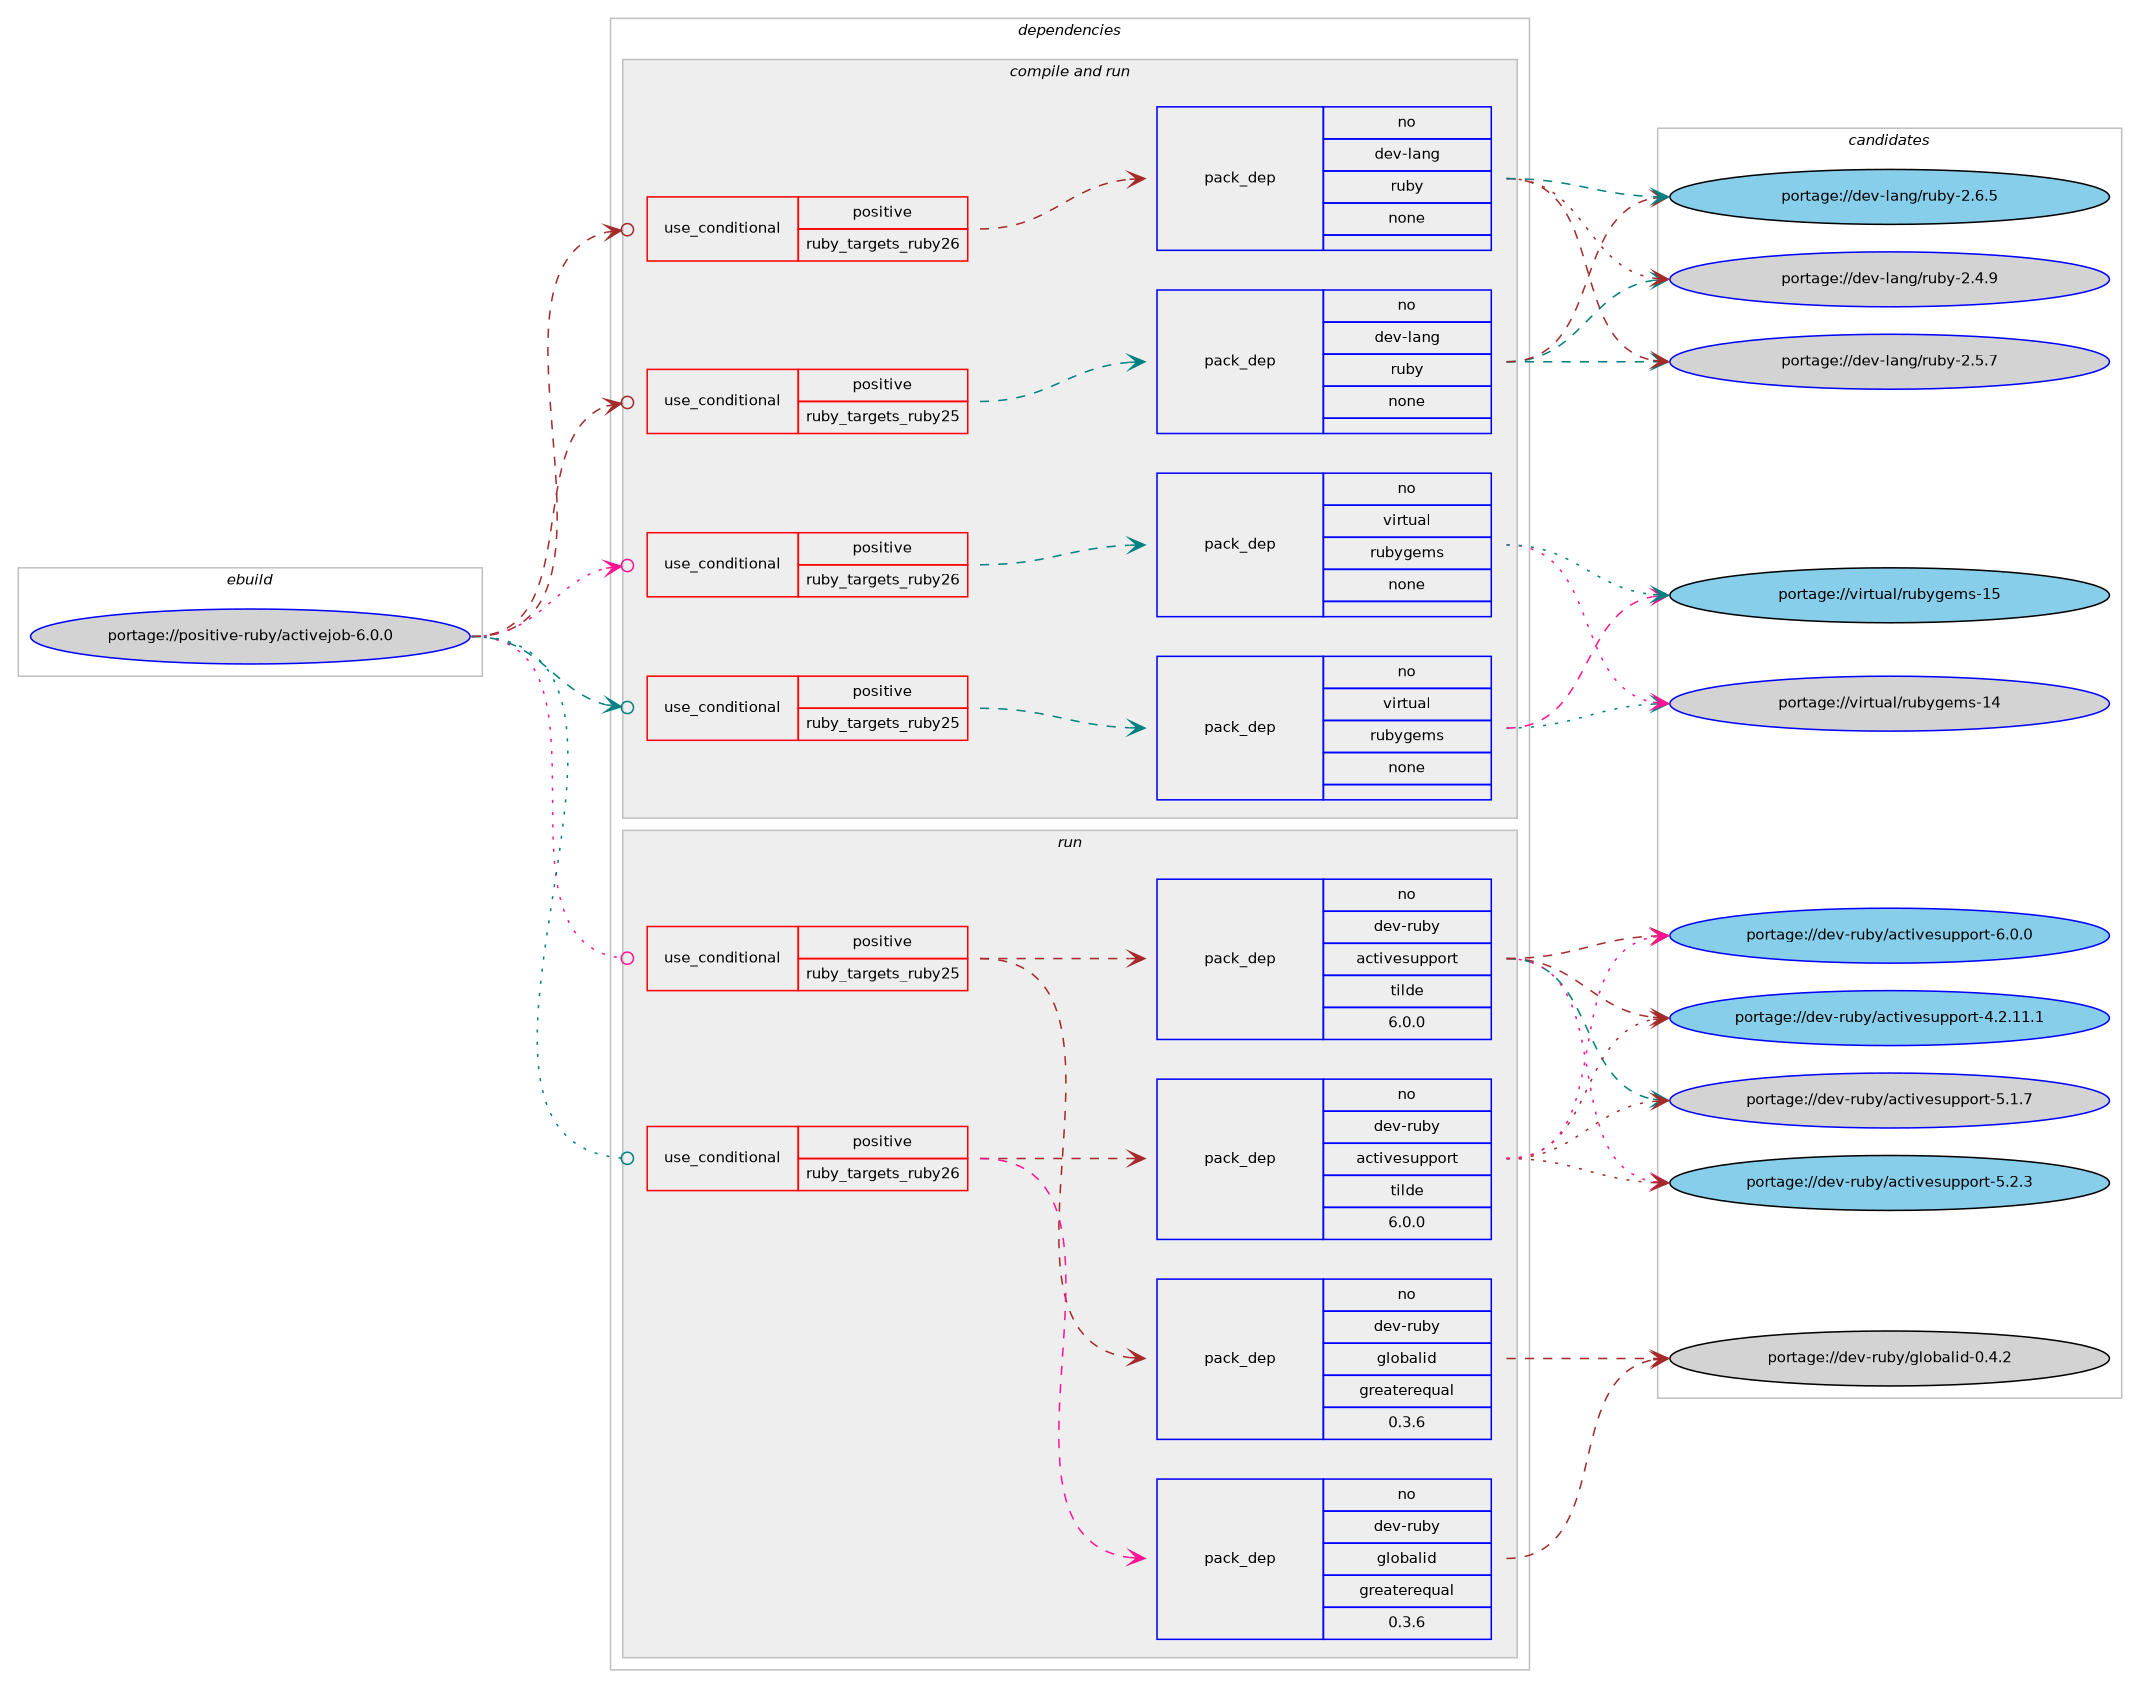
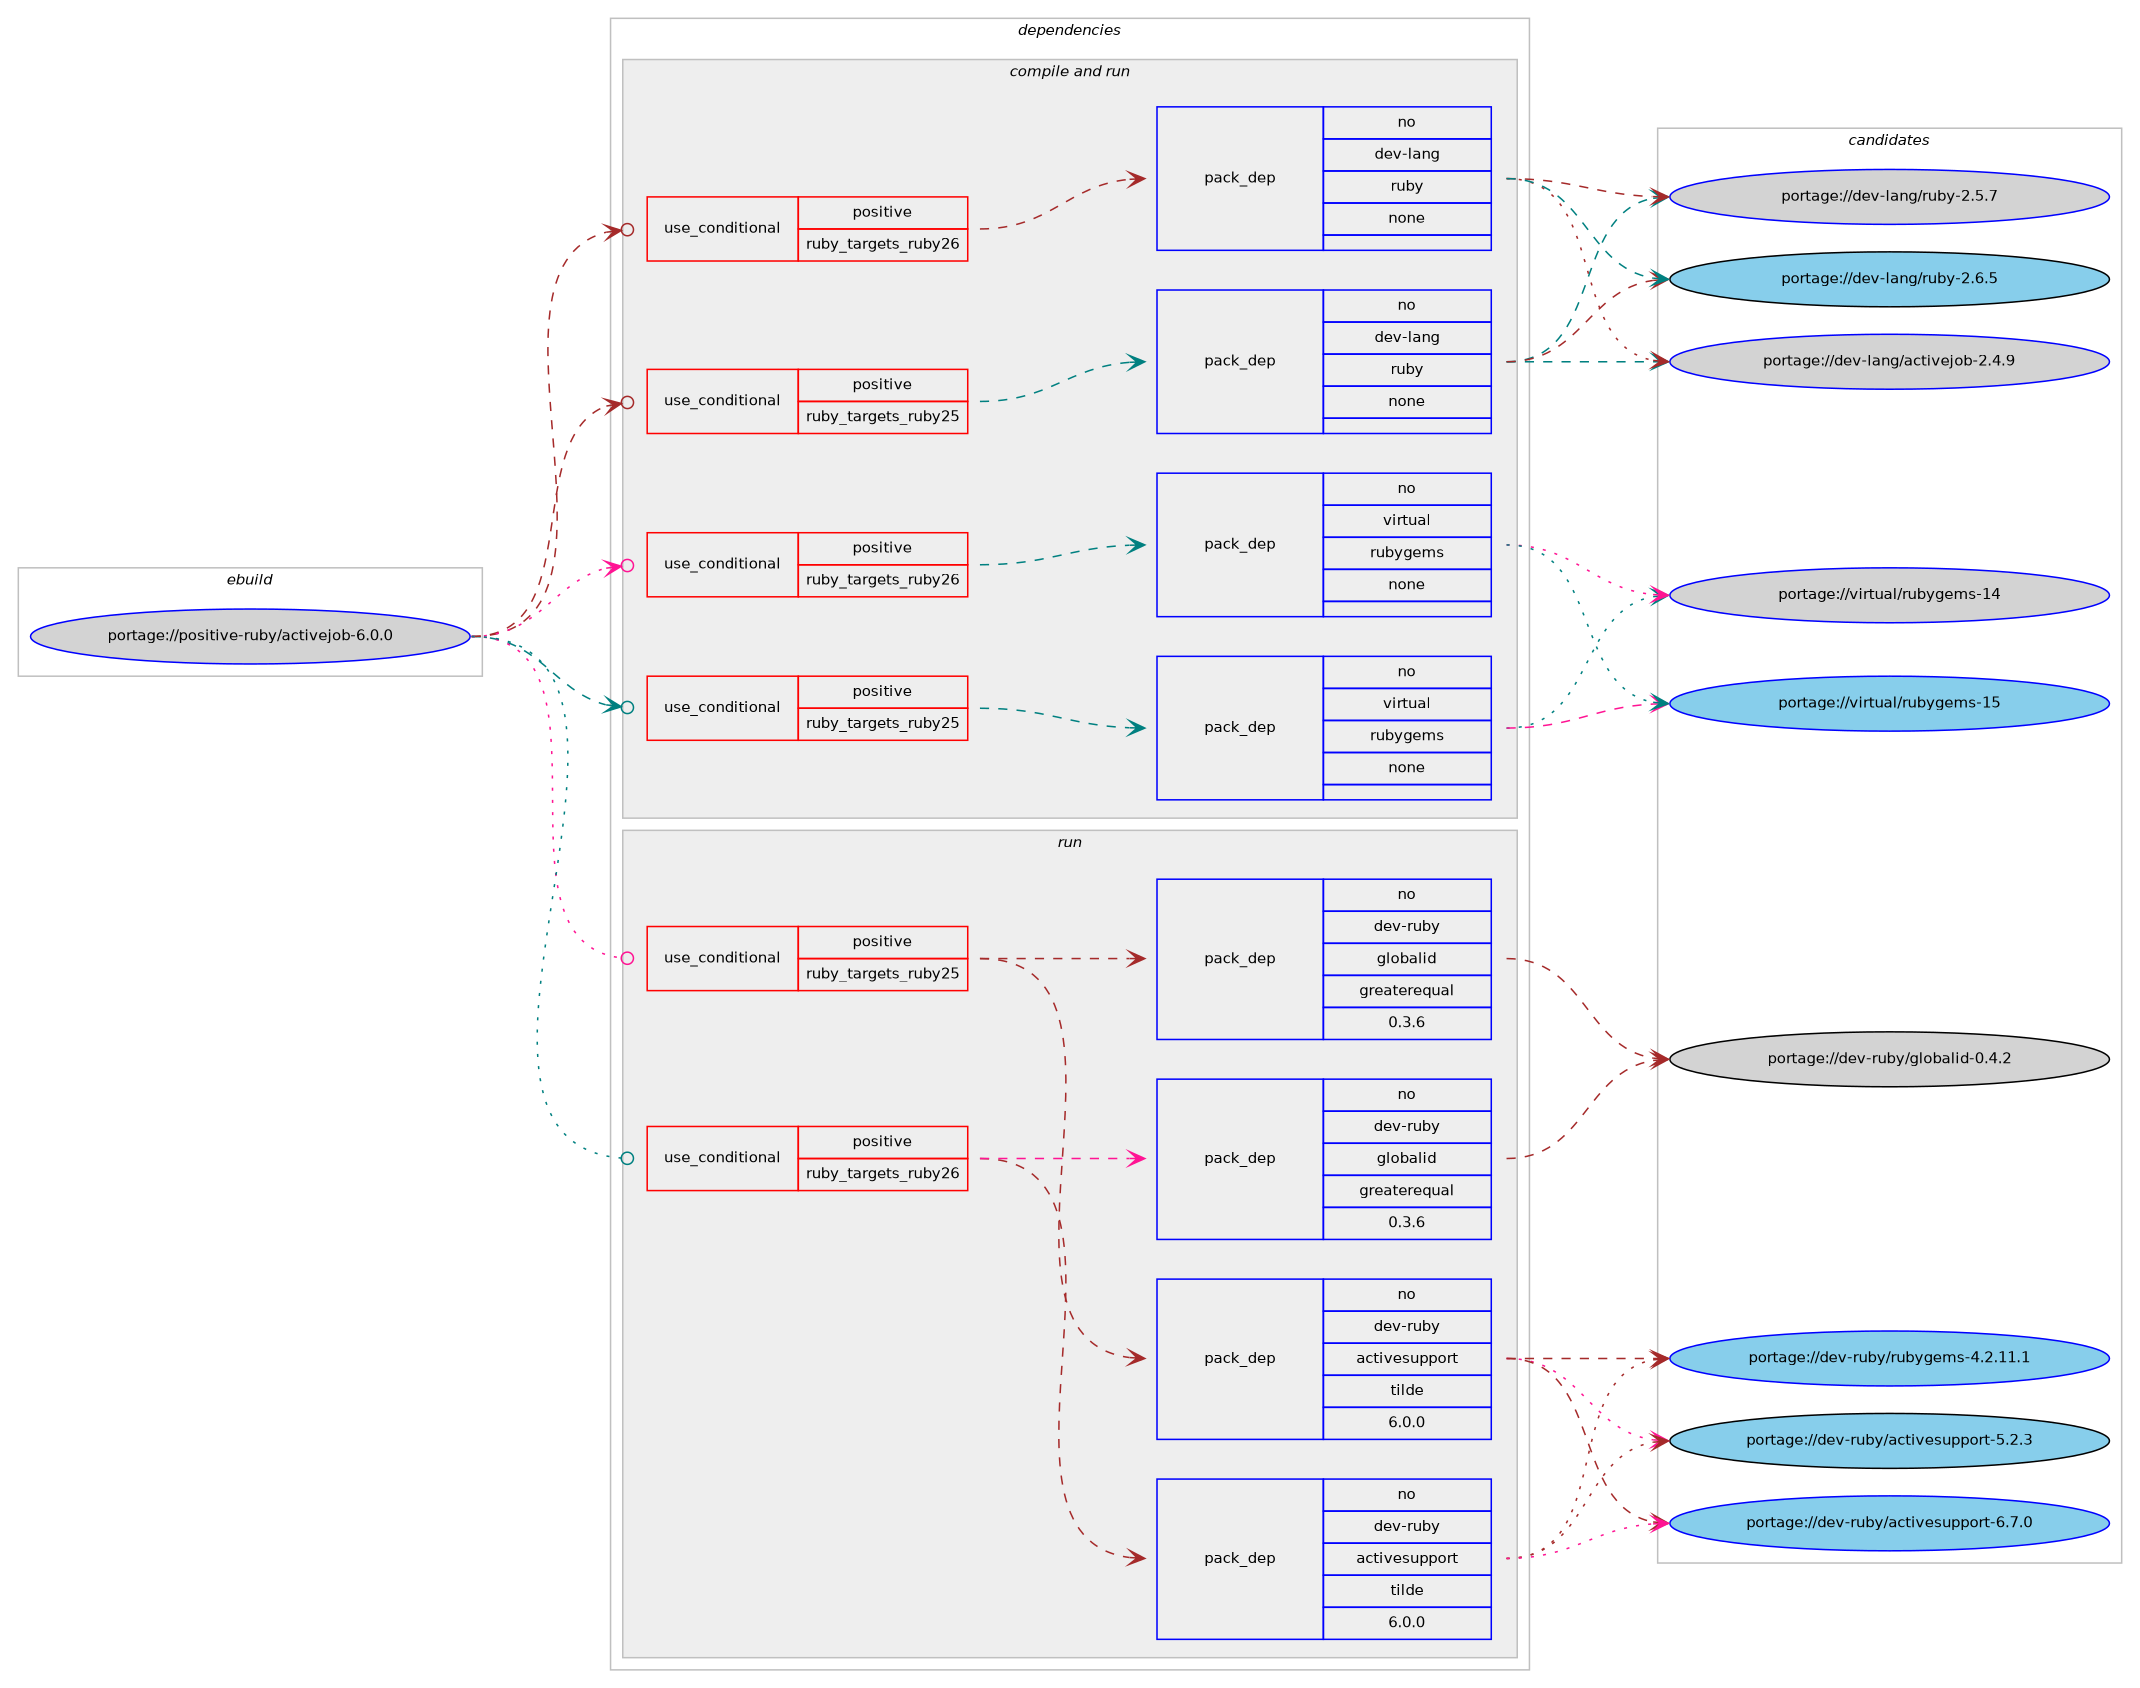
node "portage://dev-lang/ruby-2.4.9": label "portage://dev-lang/ruby-2.4.9" -> "portage://dev-lang/activejob-2.4.9"
node "portage://virtual/rubygems-15": color black -> blue
node "portage://dev-ruby/activesupport-6.0.0": label "portage://dev-ruby/activesupport-6.0.0" -> "portage://dev-ruby/activesupport-6.7.0"
node "portage://dev-ruby/activesupport-4.2.11.1": label "portage://dev-ruby/activesupport-4.2.11.1" -> "portage://dev-ruby/rubygems-4.2.11.1"
node "portage://dev-ruby/activesupport-5.1.7": removed
